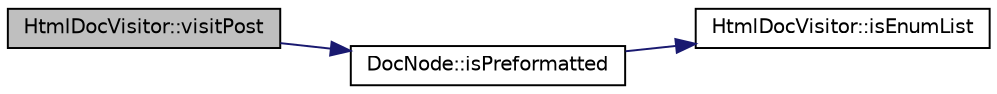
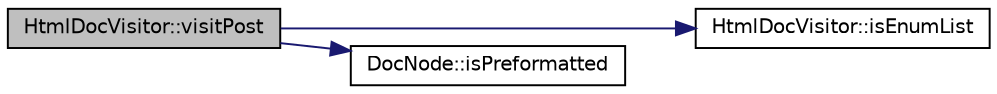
edge "DocNode::isPreformatted" -> "HtmlDocVisitor::isEnumList": now "HtmlDocVisitor::visitPost" -> "HtmlDocVisitor::isEnumList"
